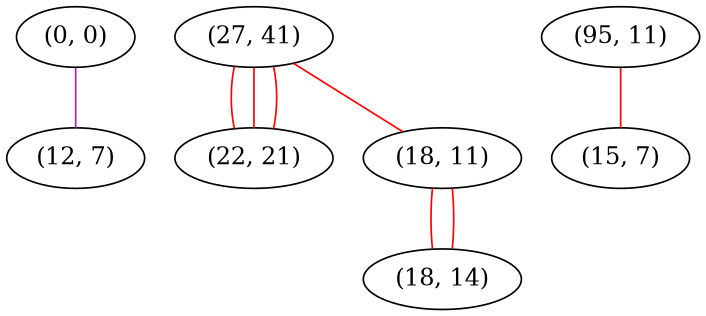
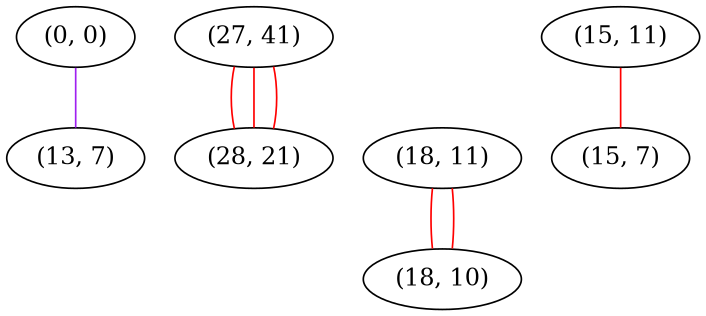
node "(95, 11)": label "(95, 11)" -> "(15, 11)"
edge "(27, 41)" -- "(18, 11)": removed
node "(12, 7)": label "(12, 7)" -> "(13, 7)"
node "(22, 21)": label "(22, 21)" -> "(28, 21)"
node "(18, 14)": label "(18, 14)" -> "(18, 10)"
